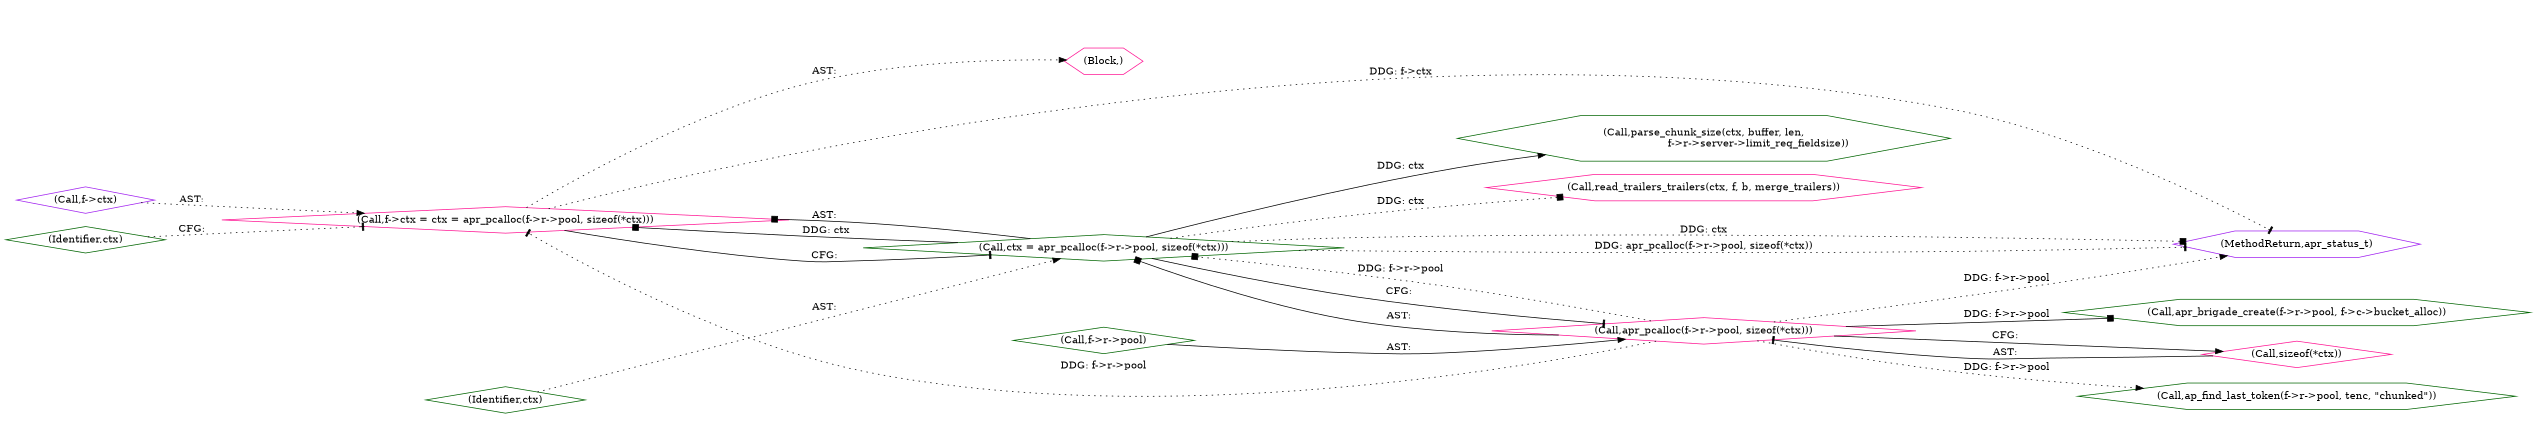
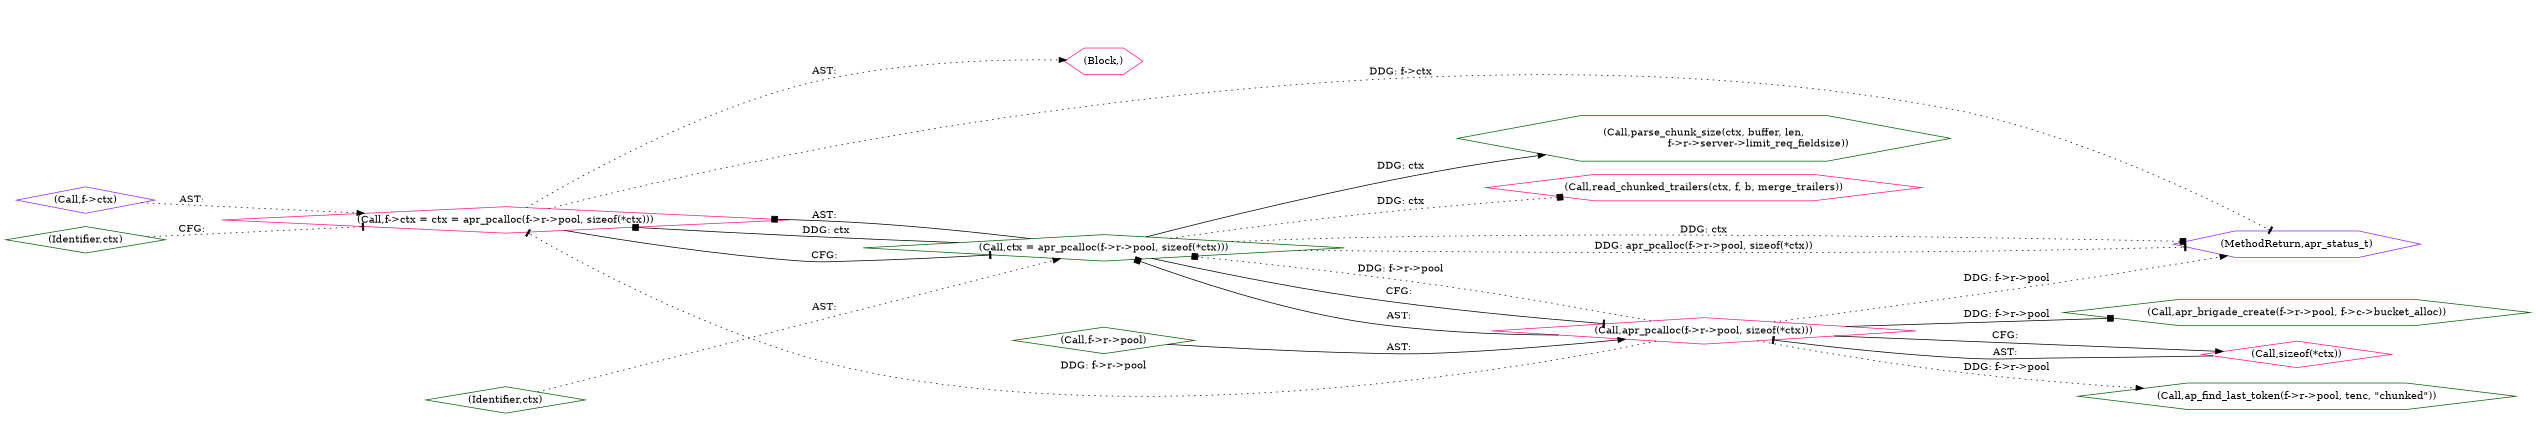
node "(Call,read_trailers_trailers(ctx, f, b, merge_trailers))": label "(Call,read_trailers_trailers(ctx, f, b, merge_trailers))" -> "(Call,read_chunked_trailers(ctx, f, b, merge_trailers))"
